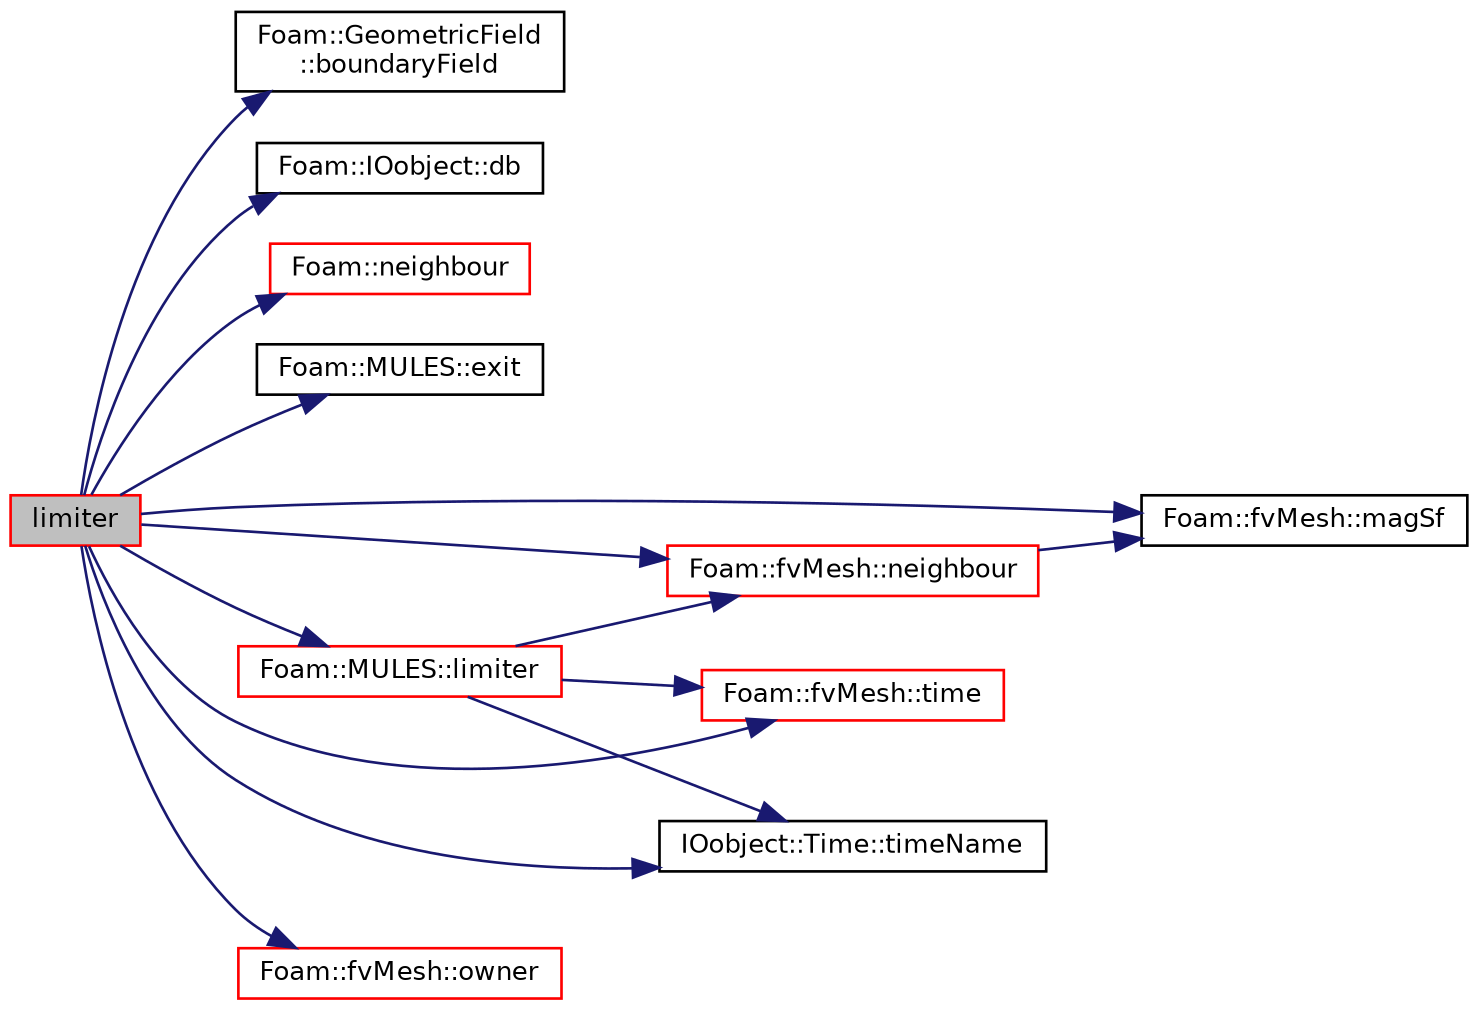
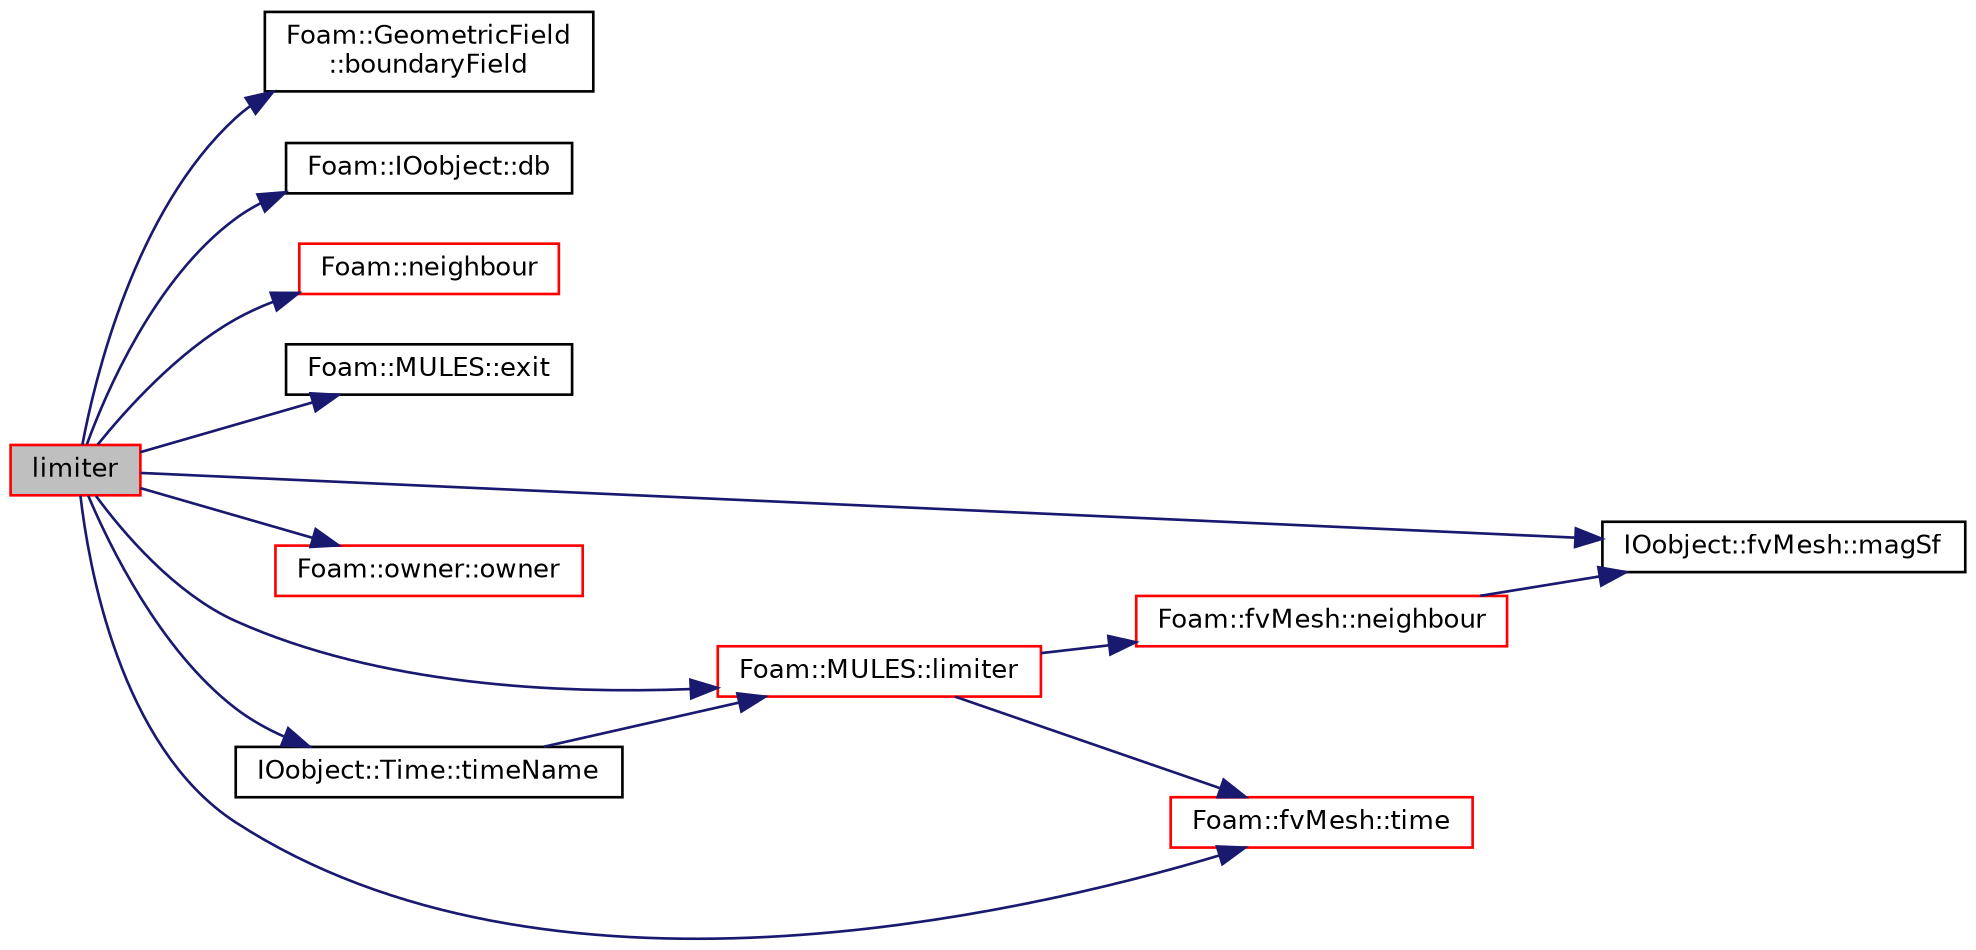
node "Foam::fvMesh::magSf": label "Foam::fvMesh::magSf" -> "IOobject::fvMesh::magSf"
edge "limiter" -> "Foam::fvMesh::neighbour": removed
edge "Foam::MULES::limiter" -> "IOobject::Time::timeName": reversed
node "Foam::fvMesh::owner": label "Foam::fvMesh::owner" -> "Foam::owner::owner"
